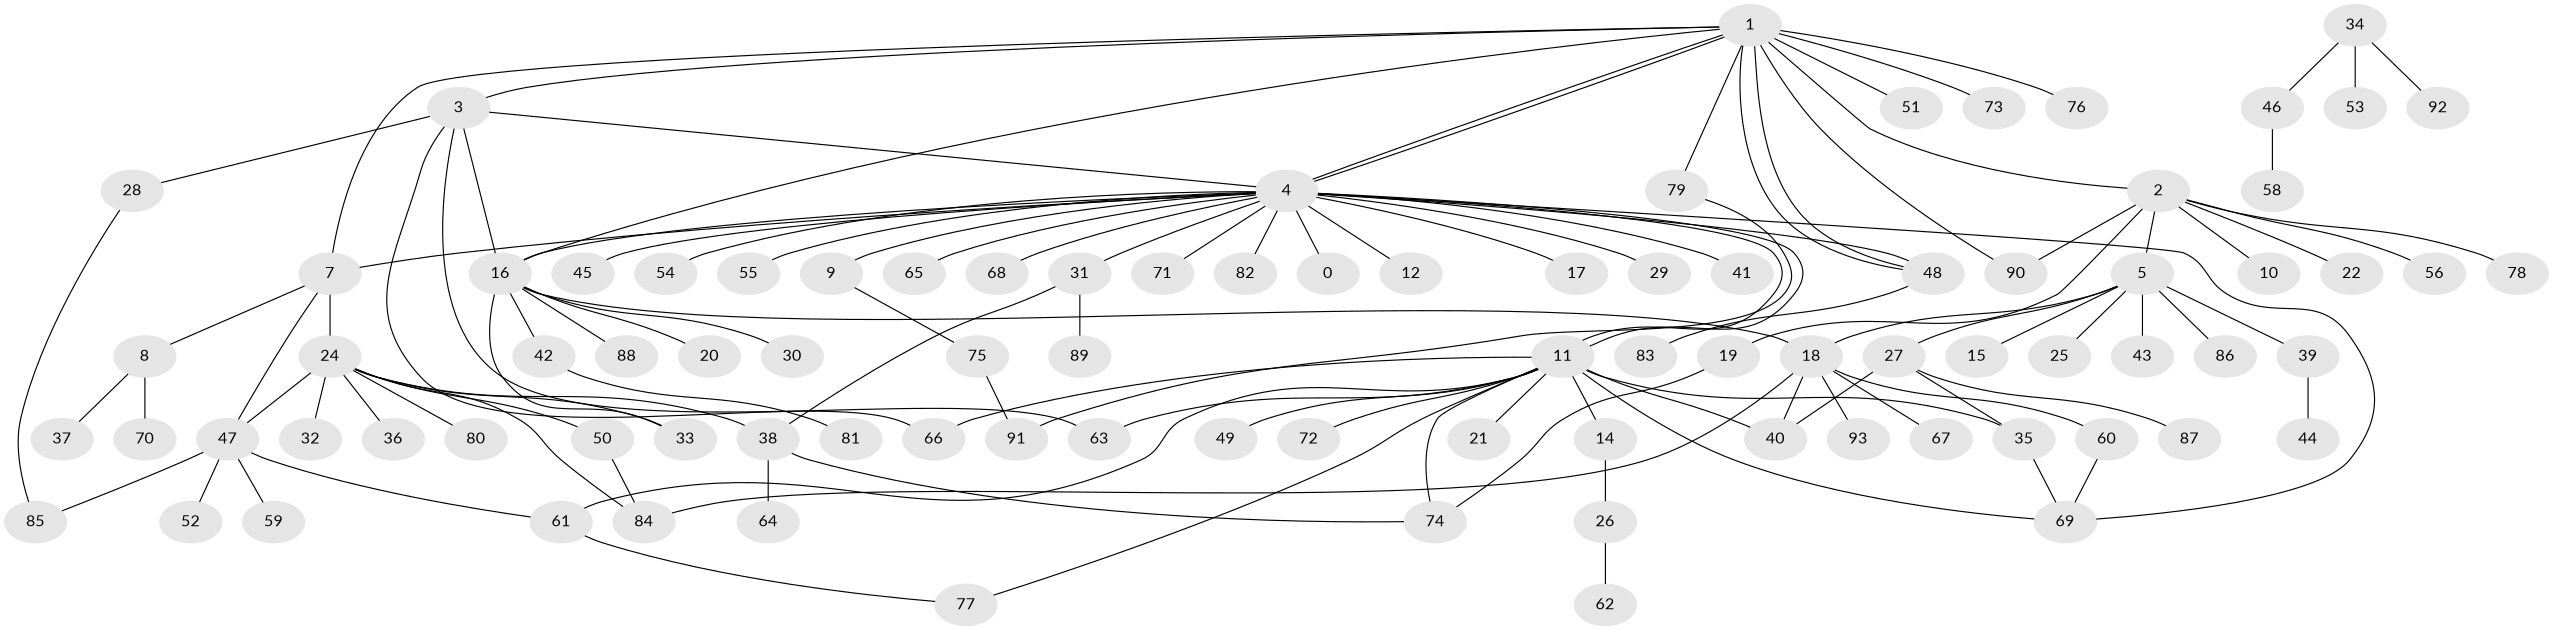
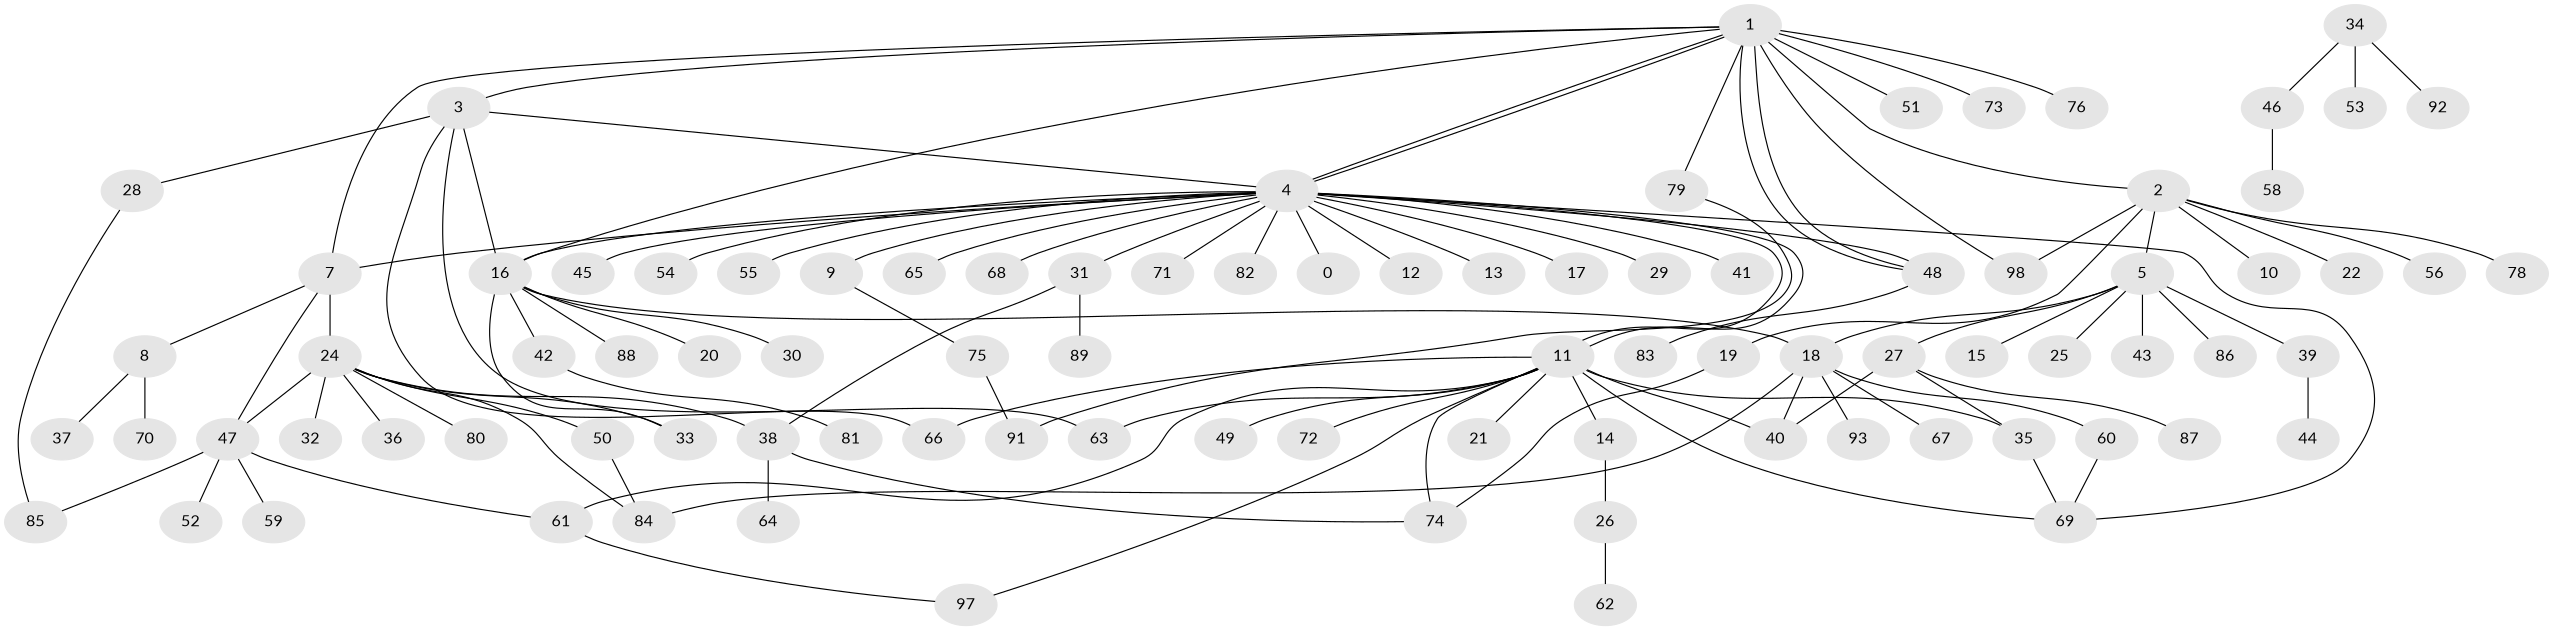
node "13": added
node "90": label "90" -> "98"
node "77": label "77" -> "97"
